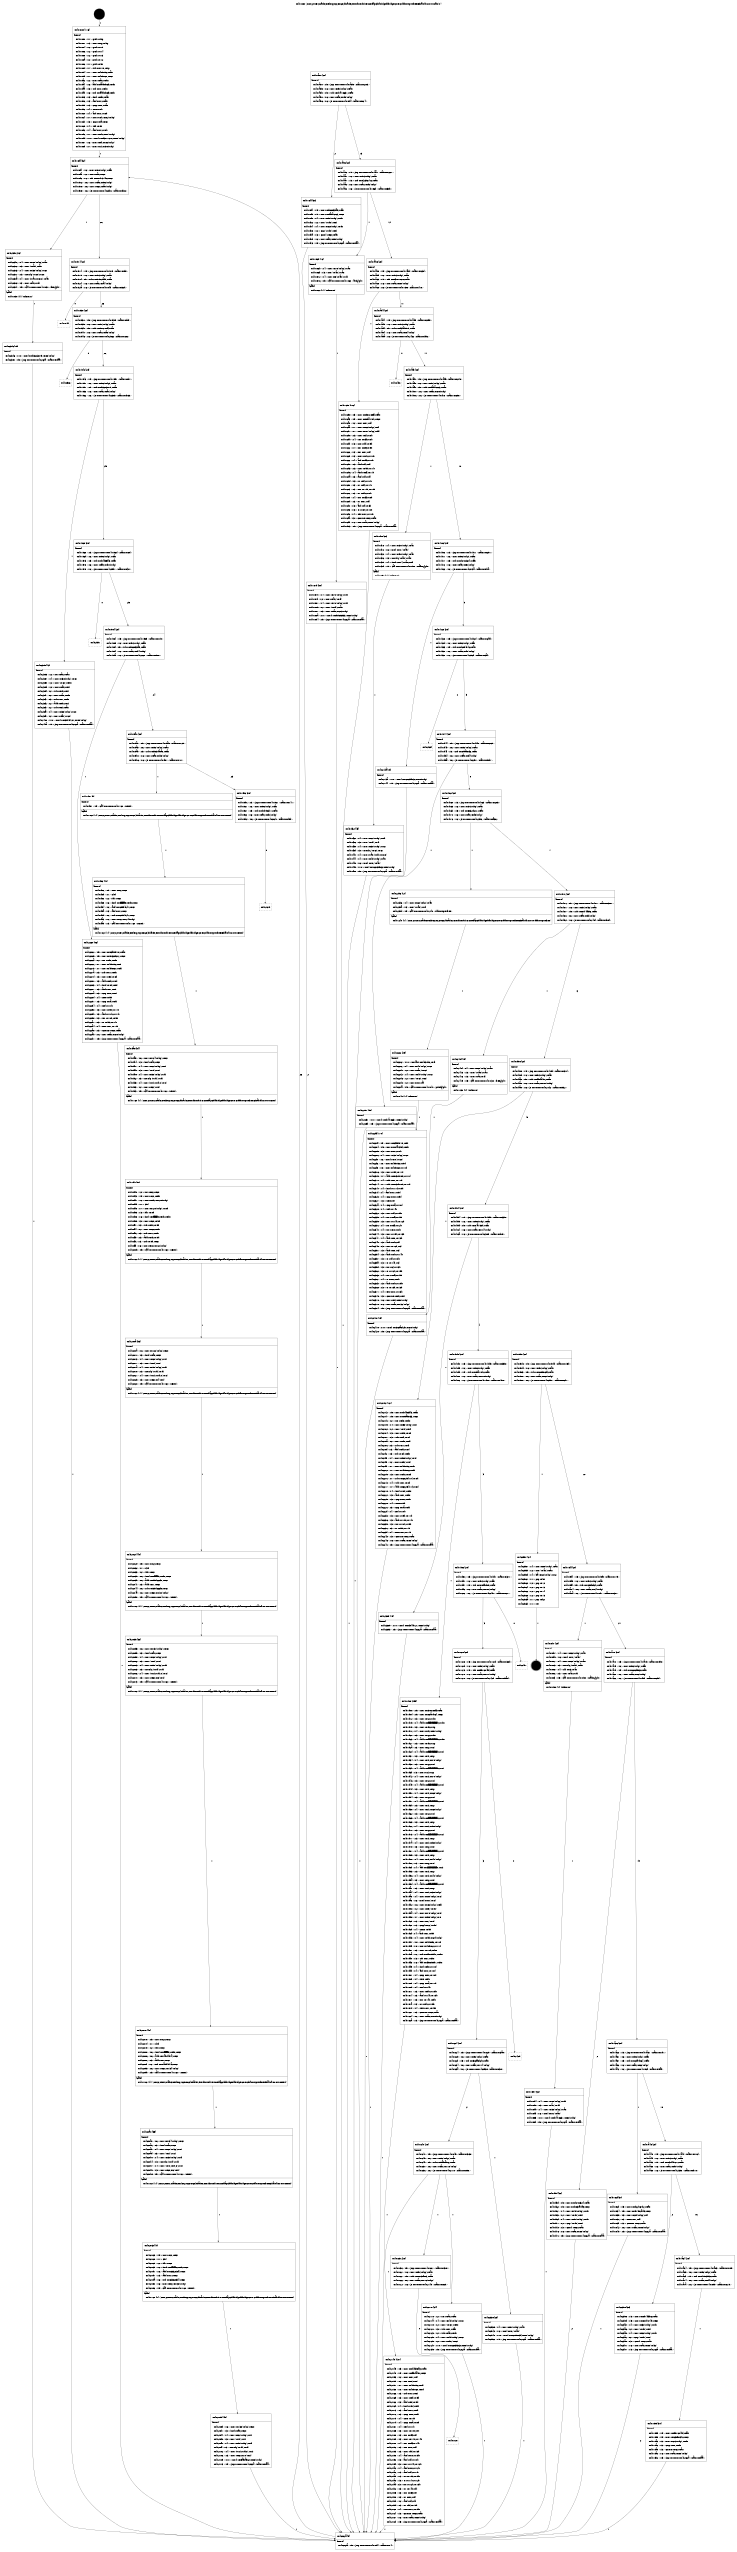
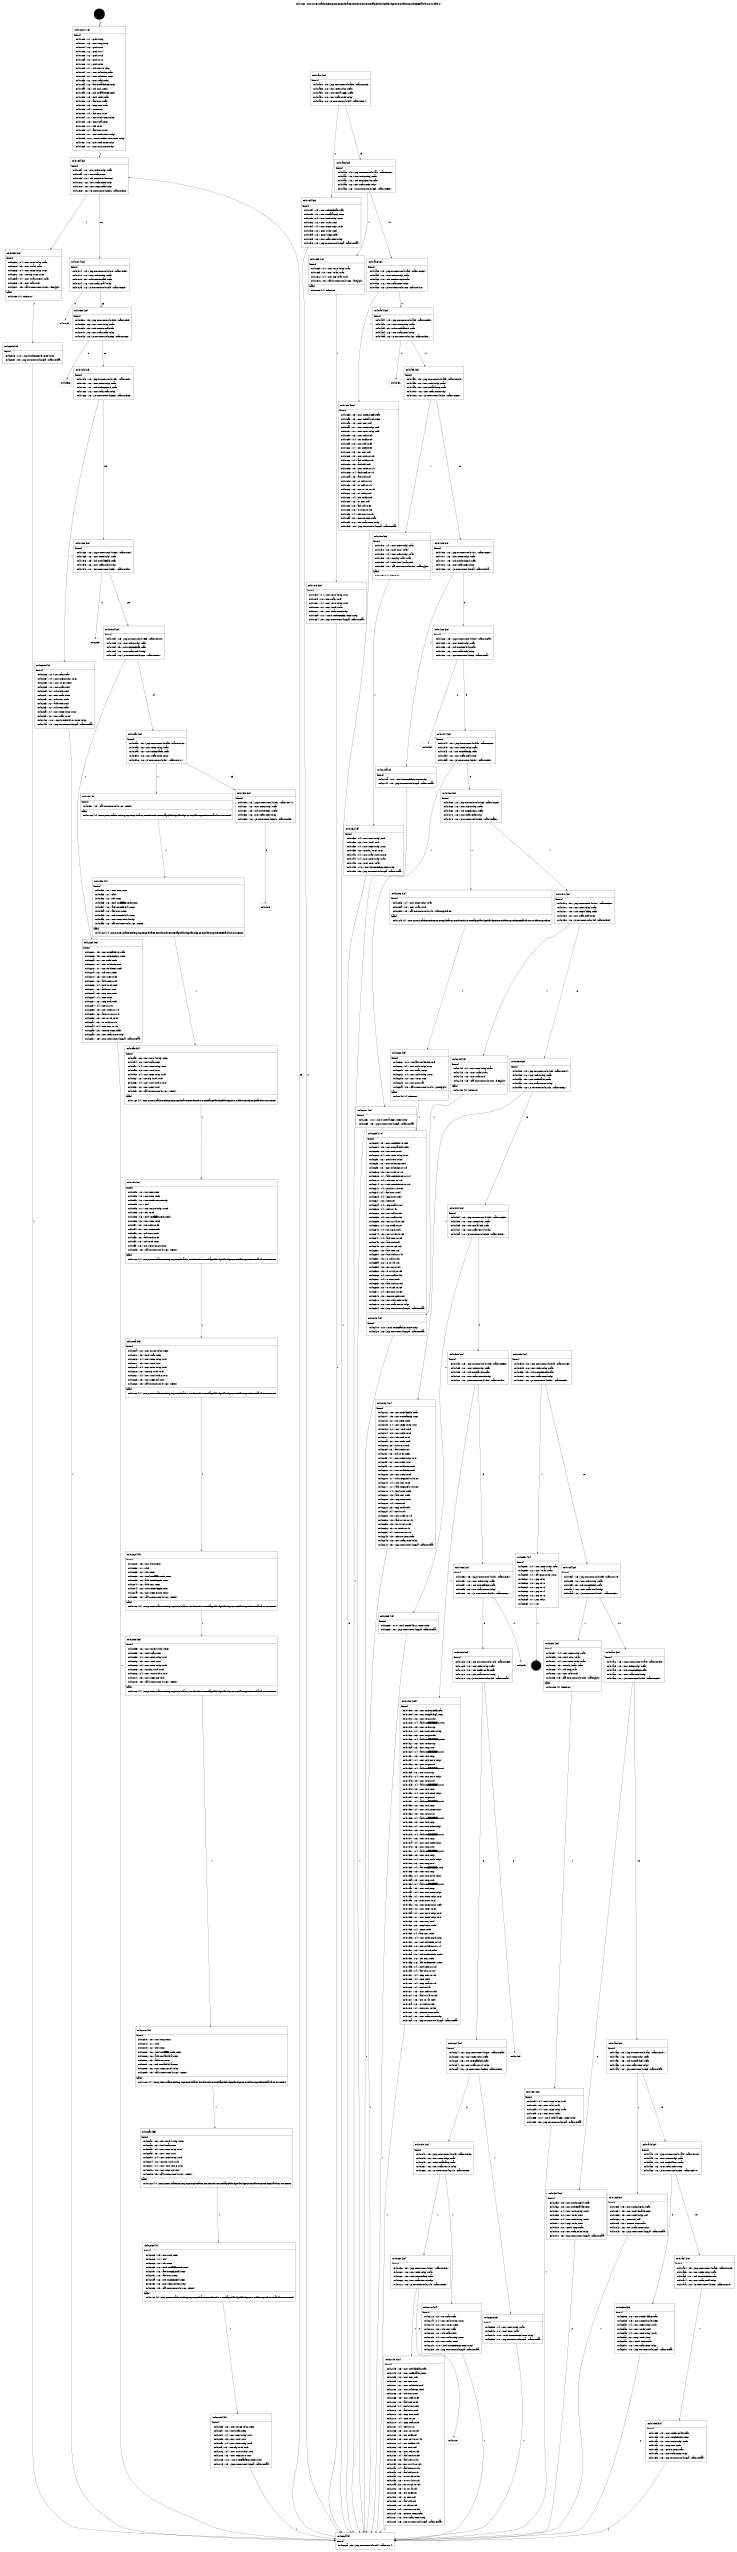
edge "0x401f32 [43]" -> "0x40262a [5]": label " 1" -> " 5"
edge "0x401c40 [28]" -> "0x402149 [137]": now "0x401c5c [28]" -> "0x402149 [137]"
